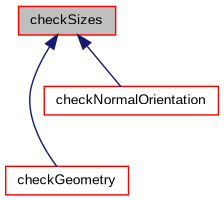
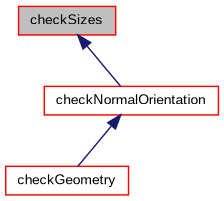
edge "checkGeometry" -> "checkSizes": now "checkGeometry" -> "checkNormalOrientation"
